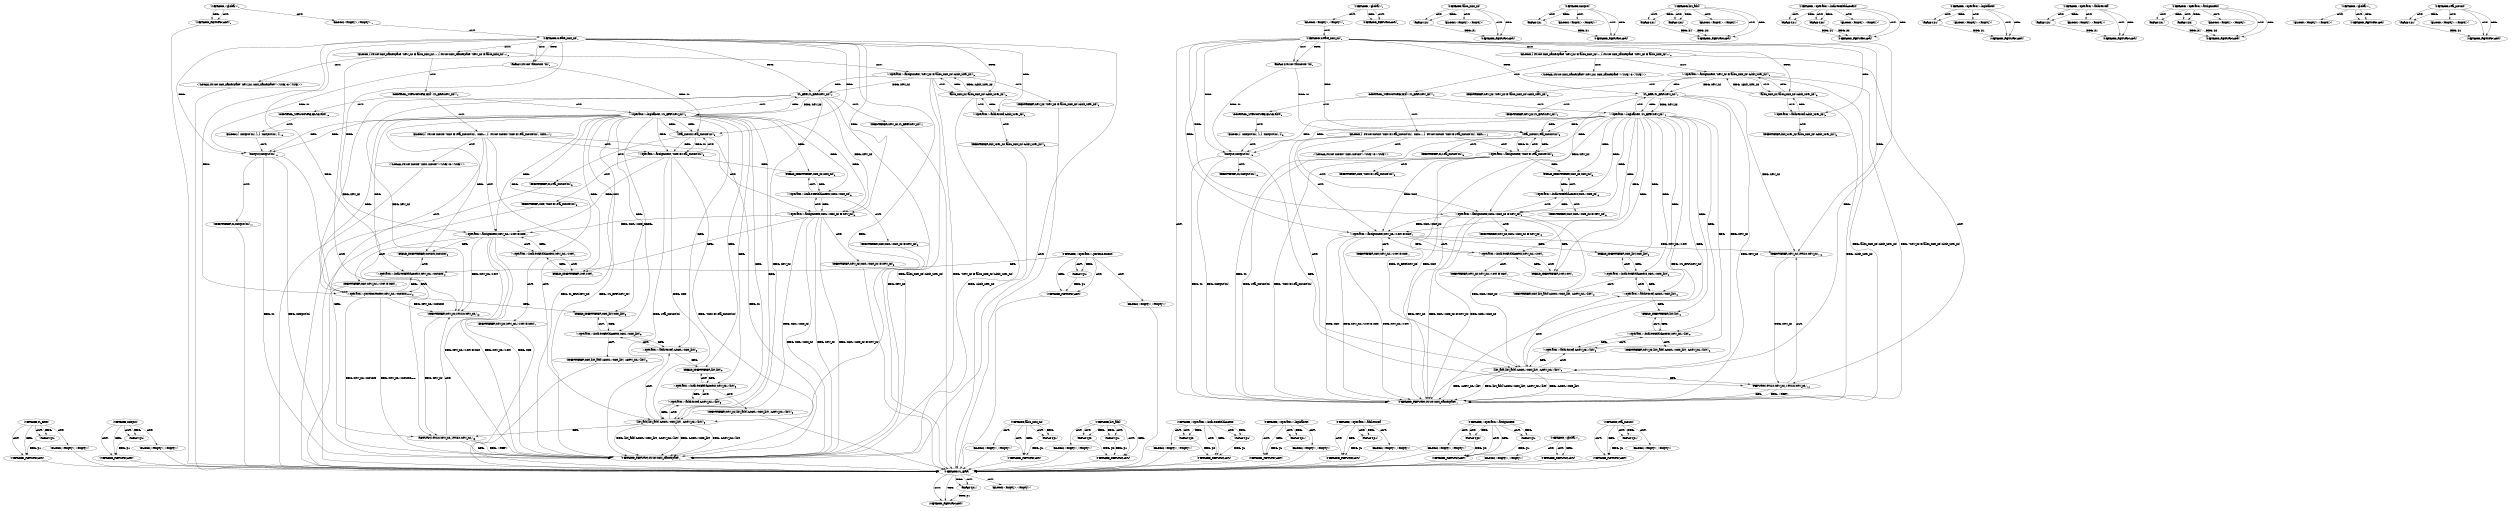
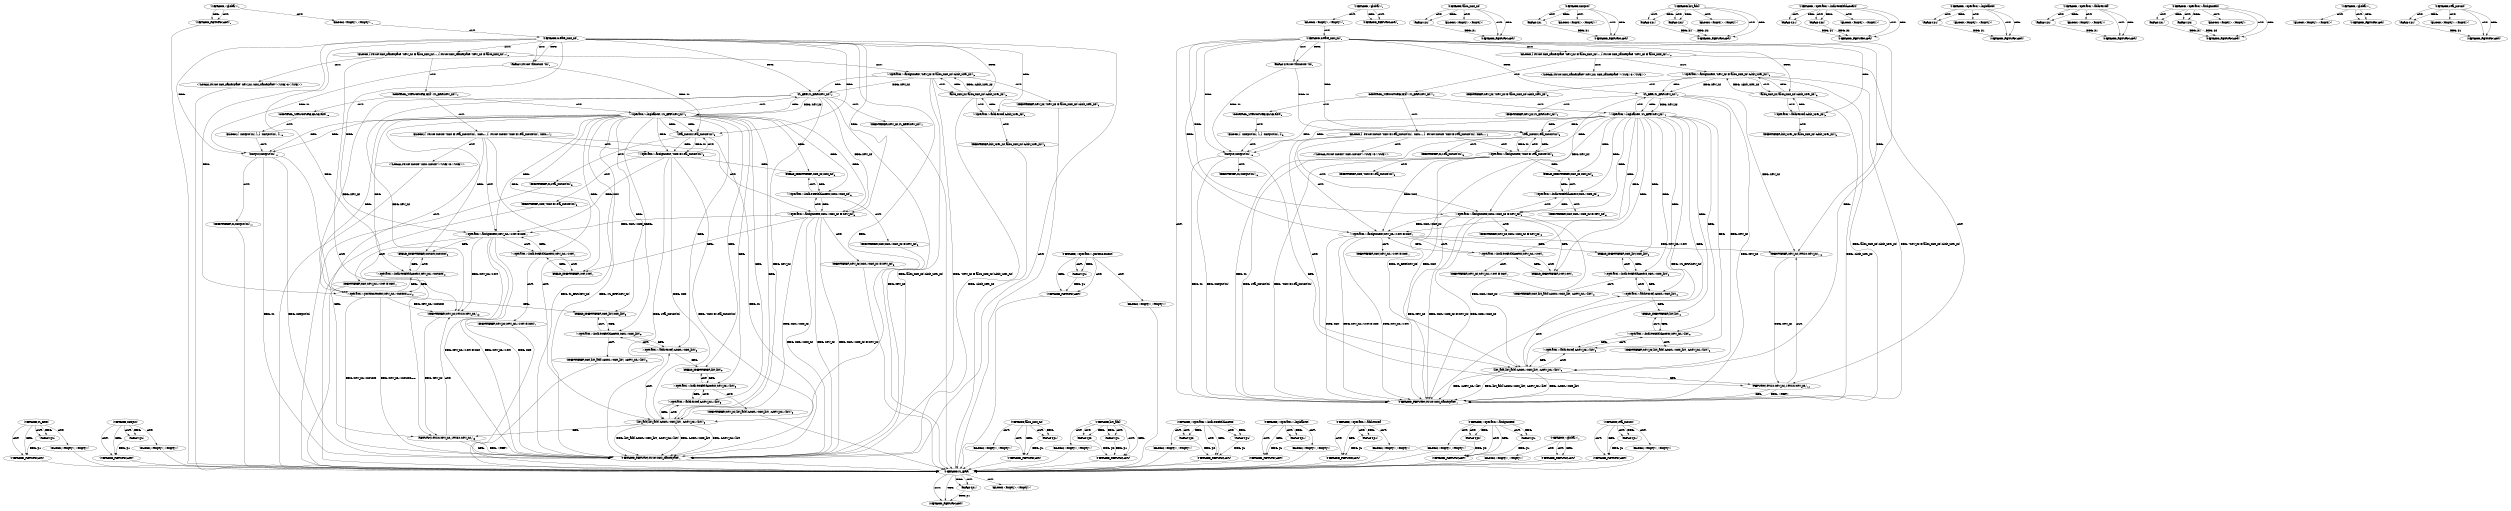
edge "(METHOD,<operator>.postIncrement)" -> "(<operator>.indirectFieldAccess,new_ns->mounts)": now "(FIELD_IDENTIFIER,mounts,mounts)" -> "(<operator>.indirectFieldAccess,new_ns->mounts)"
edge "(<operator>.indirectFieldAccess,new_ns->mounts)" -> "(<operator>.postIncrement,new_ns->mounts++)": label "ERR: " -> "CFG: "
